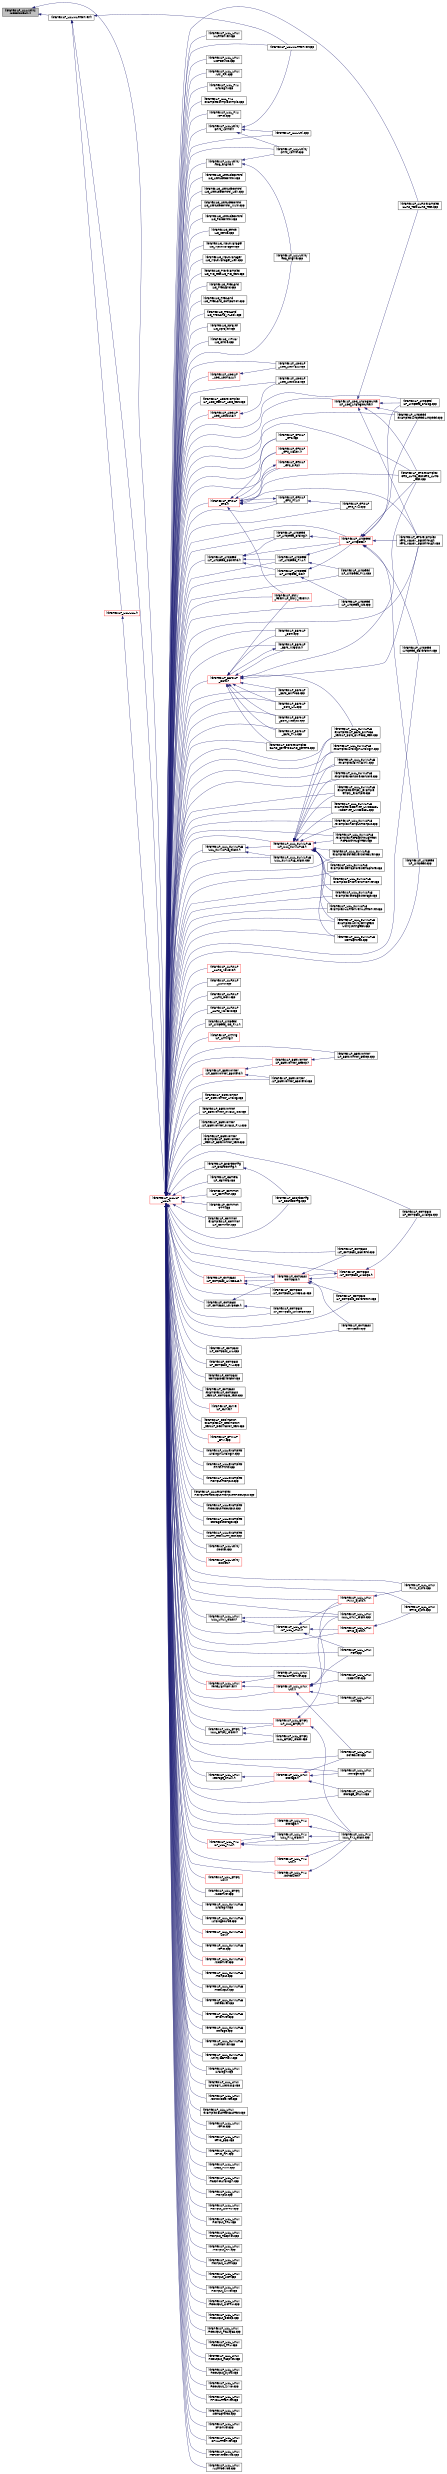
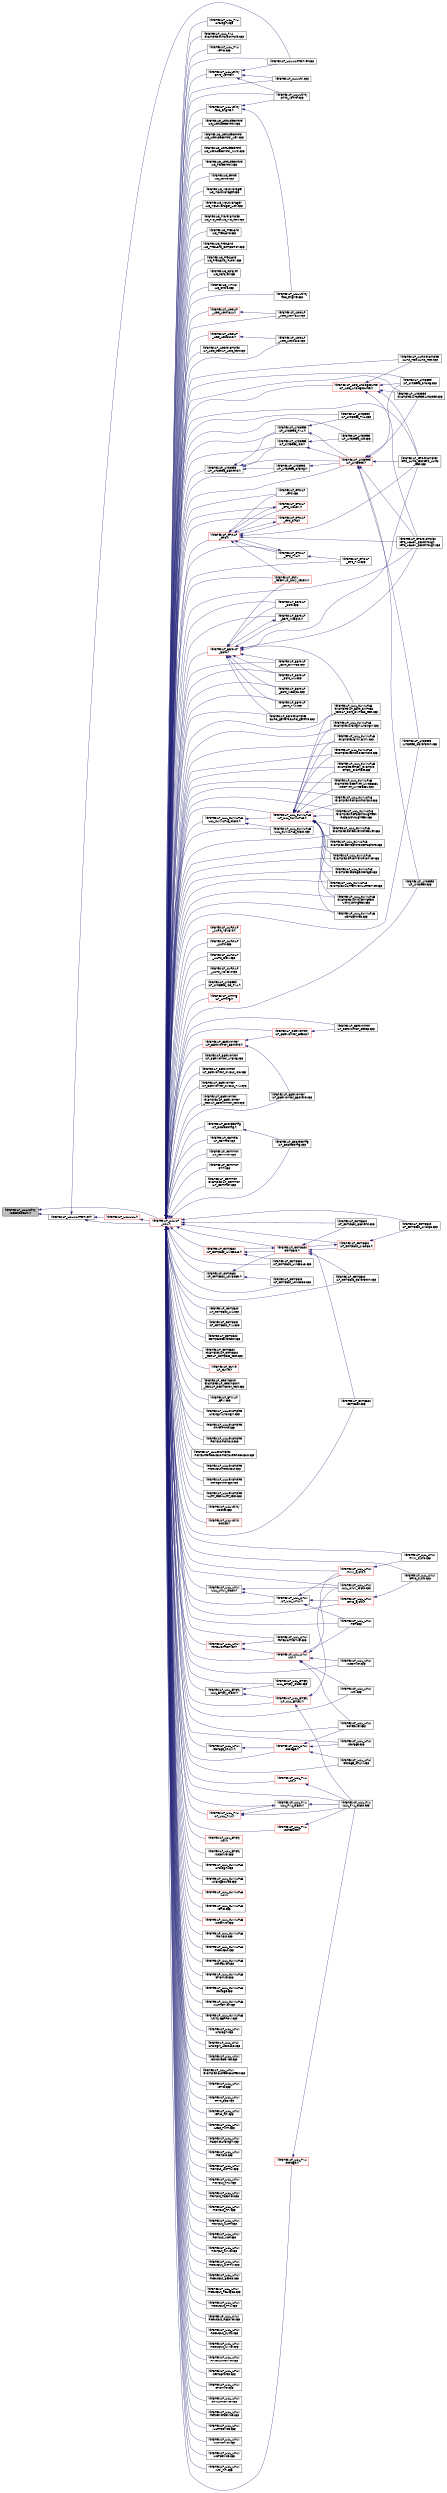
edge "libraries/AP_GPS/AP _GPS.h" -> "libraries/AP_GPS/AP _GPS_UBLOX.h": added
node "libraries/AP_EPM/AP _EPM.cpp": color red -> black
